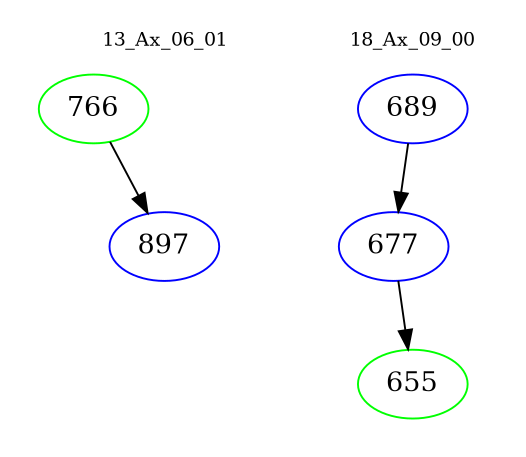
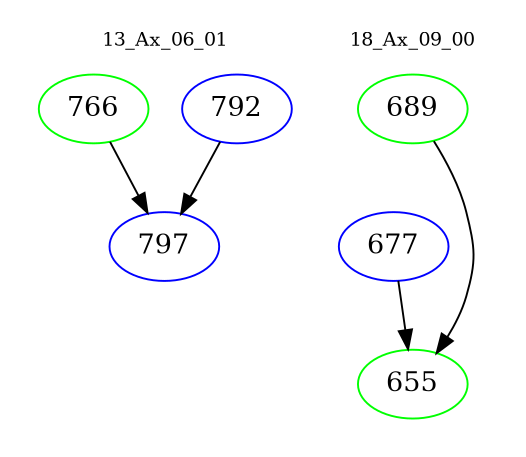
node "792": added
node "689": color blue -> green
edge "689" -> "677": now "689" -> "655"
node "897": label "897" -> "797"
